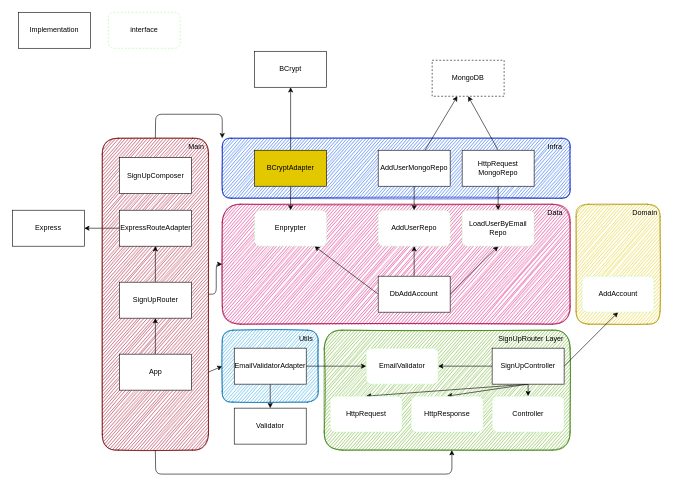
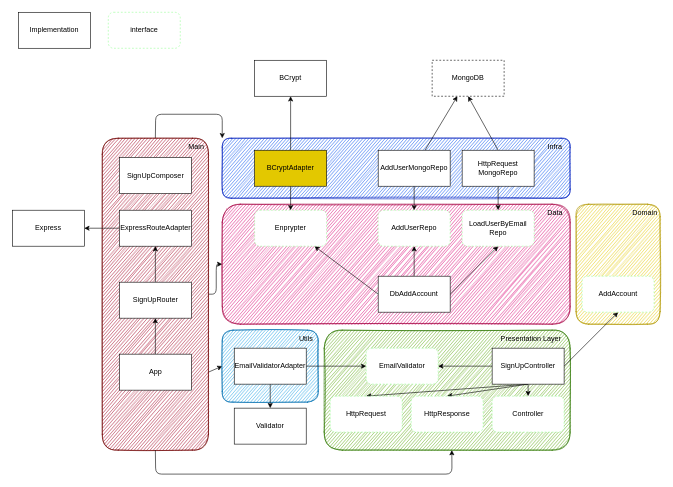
node "BCrypt": moved (291, 69) -> (291, 78)
node "SignUpRouter Layer": label "SignUpRouter Layer" -> "Presentation Layer"
